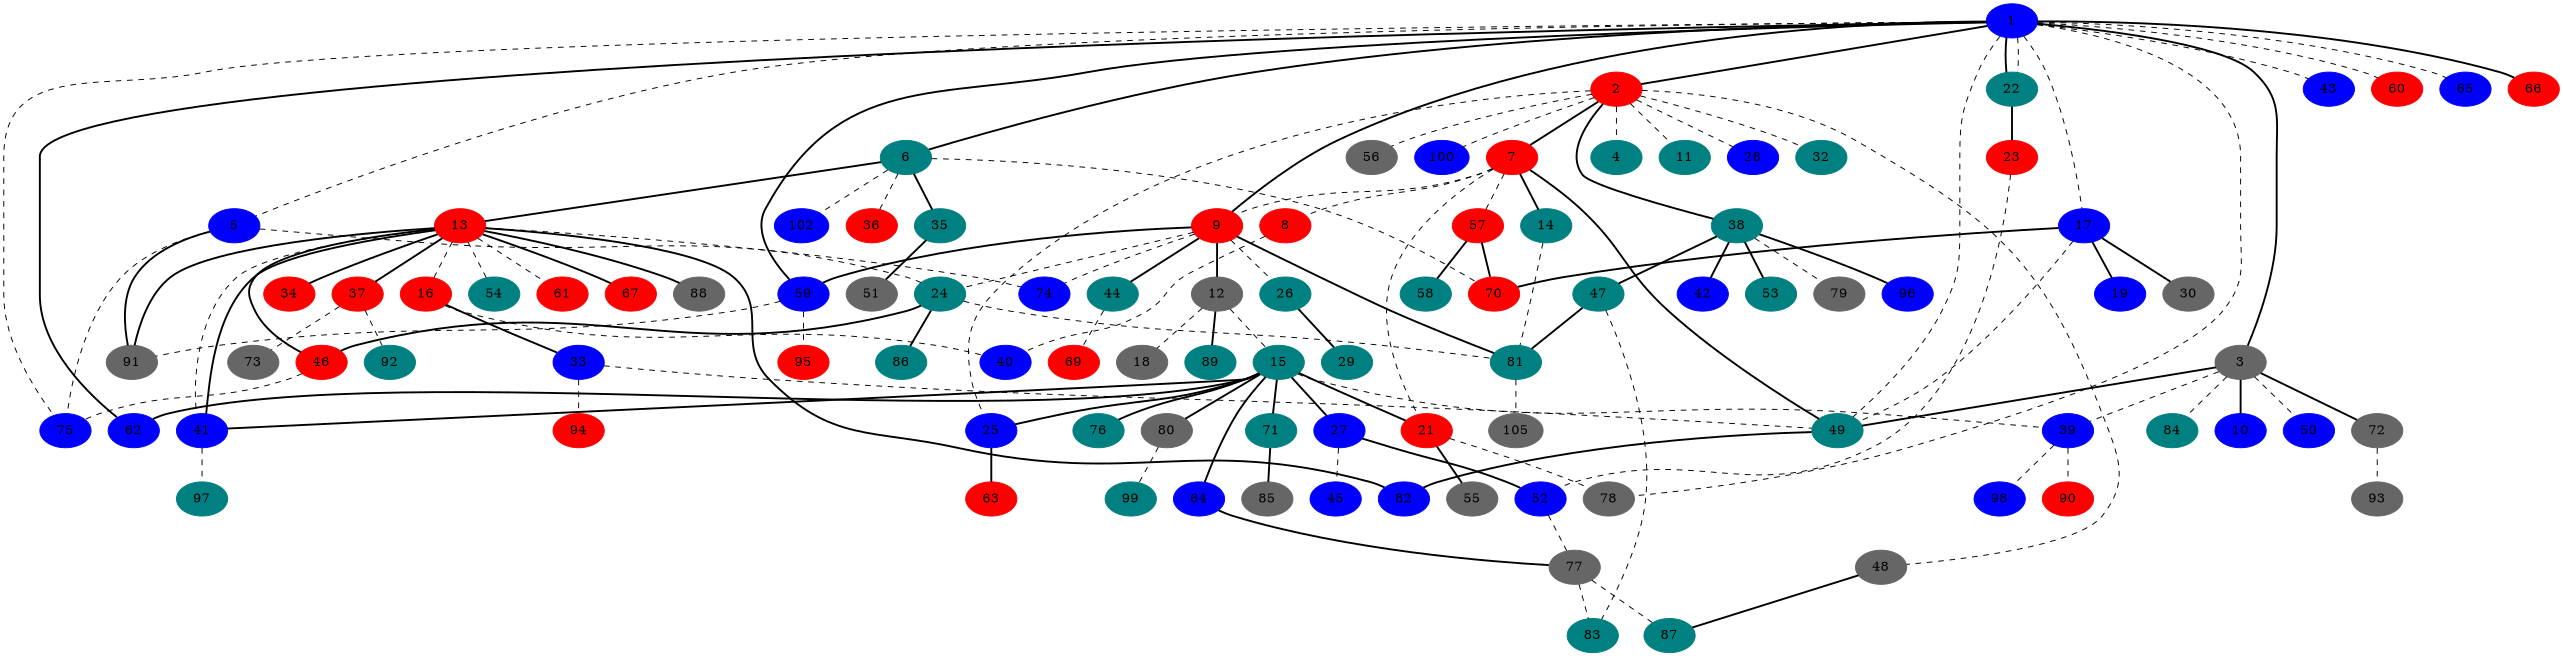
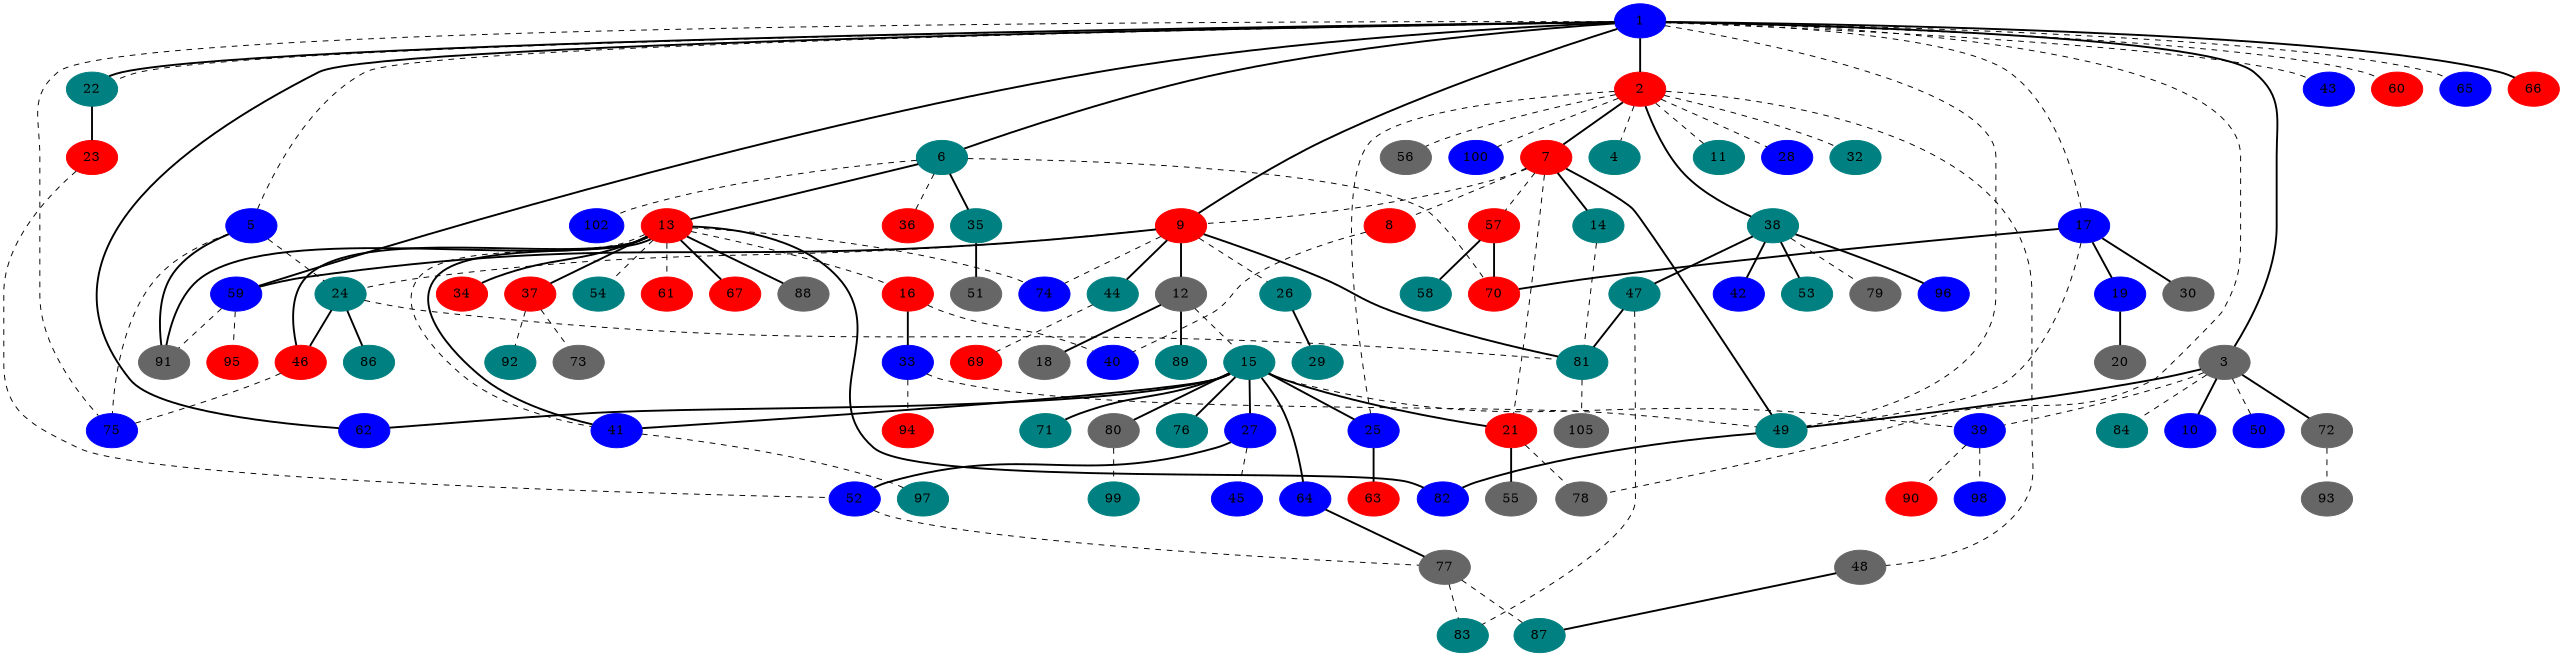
edge "12" -- "18": style dashed -> bold
node "20": added
node "85": removed
